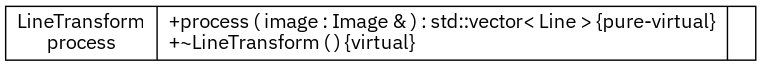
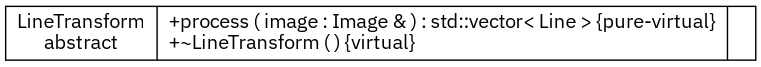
node "LineTransform": text "process" -> "abstract"
